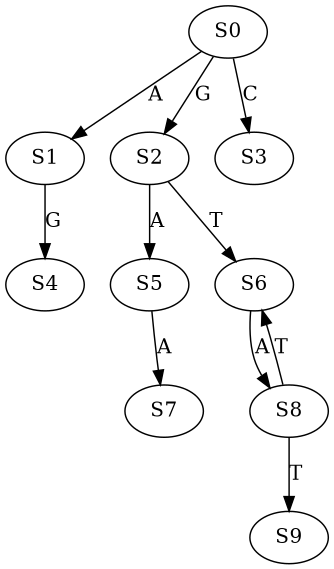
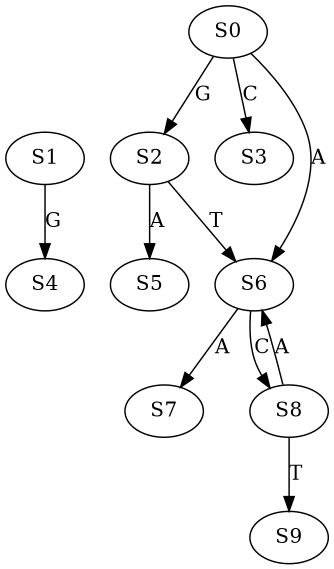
edge "S0" -> "S1": now "S0" -> "S6"
edge "S5" -> "S7": now "S6" -> "S7"
edge "S6" -> "S8": label "A" -> "C"
edge "S8" -> "S6": label "T" -> "A"
